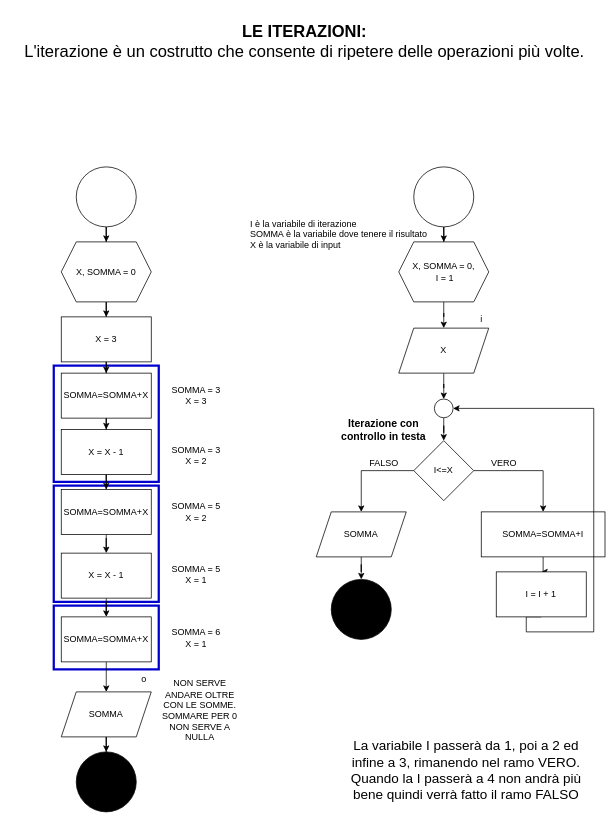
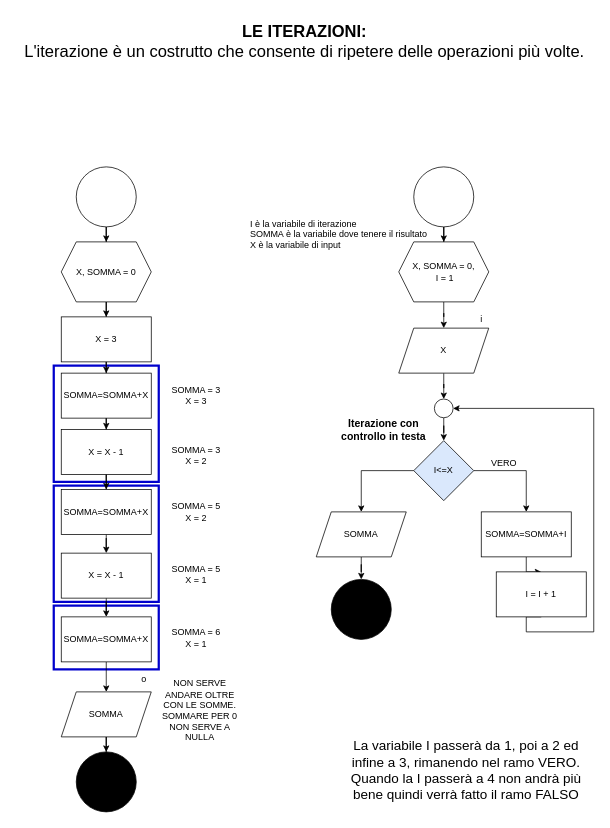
node "FALSO": removed
node "I<=X": fillcolor #ffffff -> #dae8fc
node "SOMMA=SOMMA+I": size 124x45 -> 90x45
